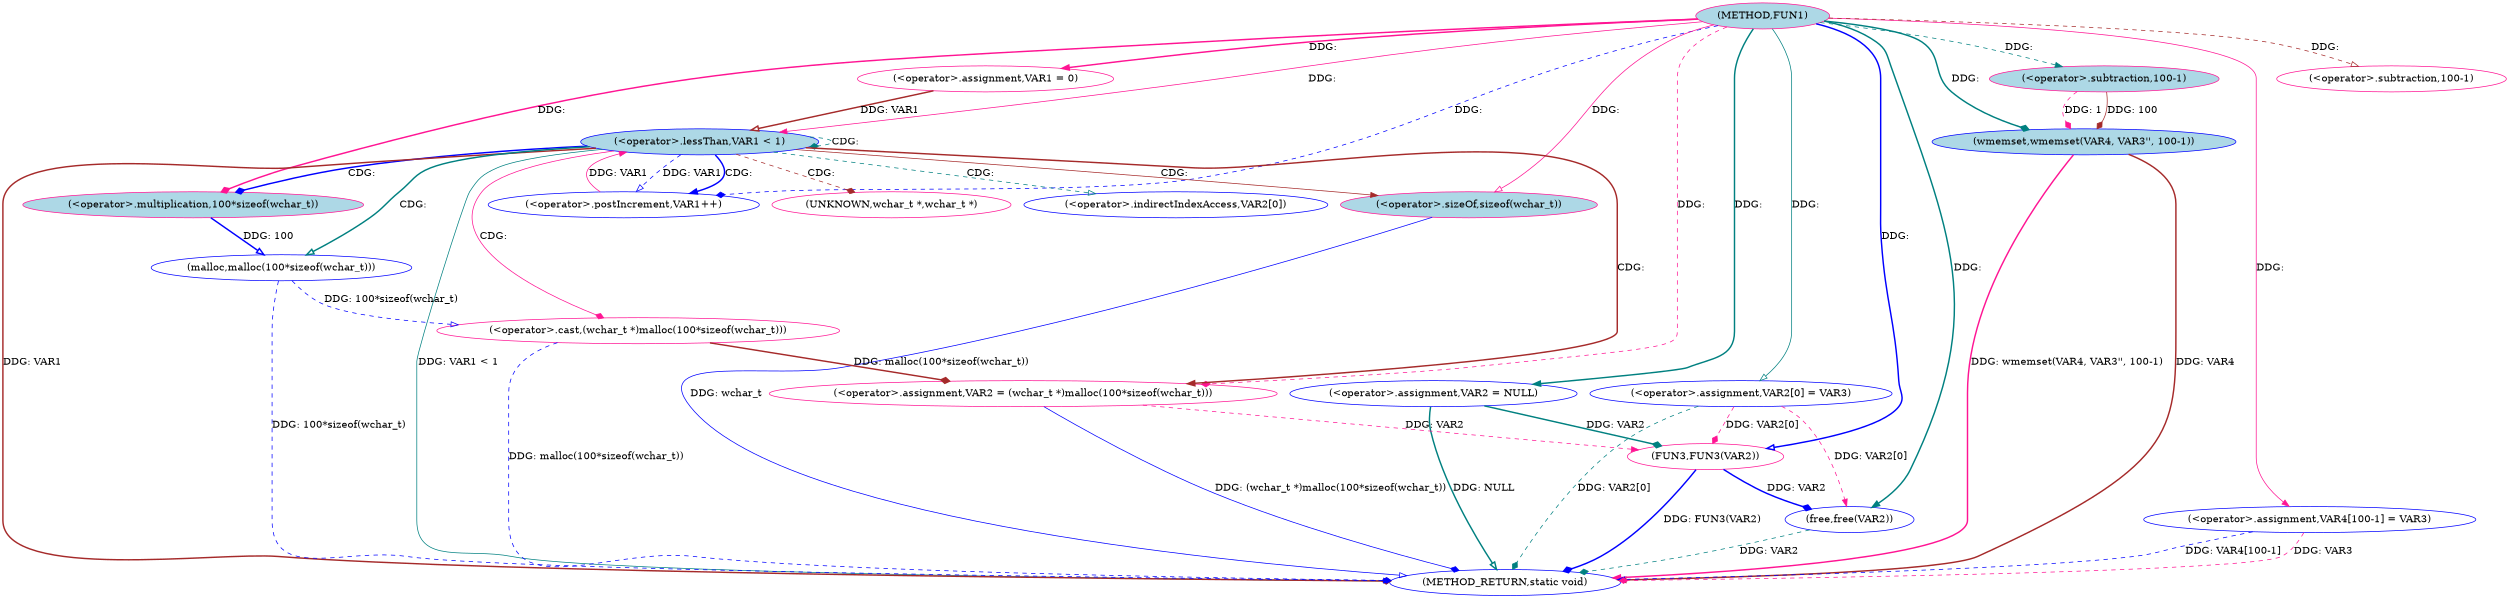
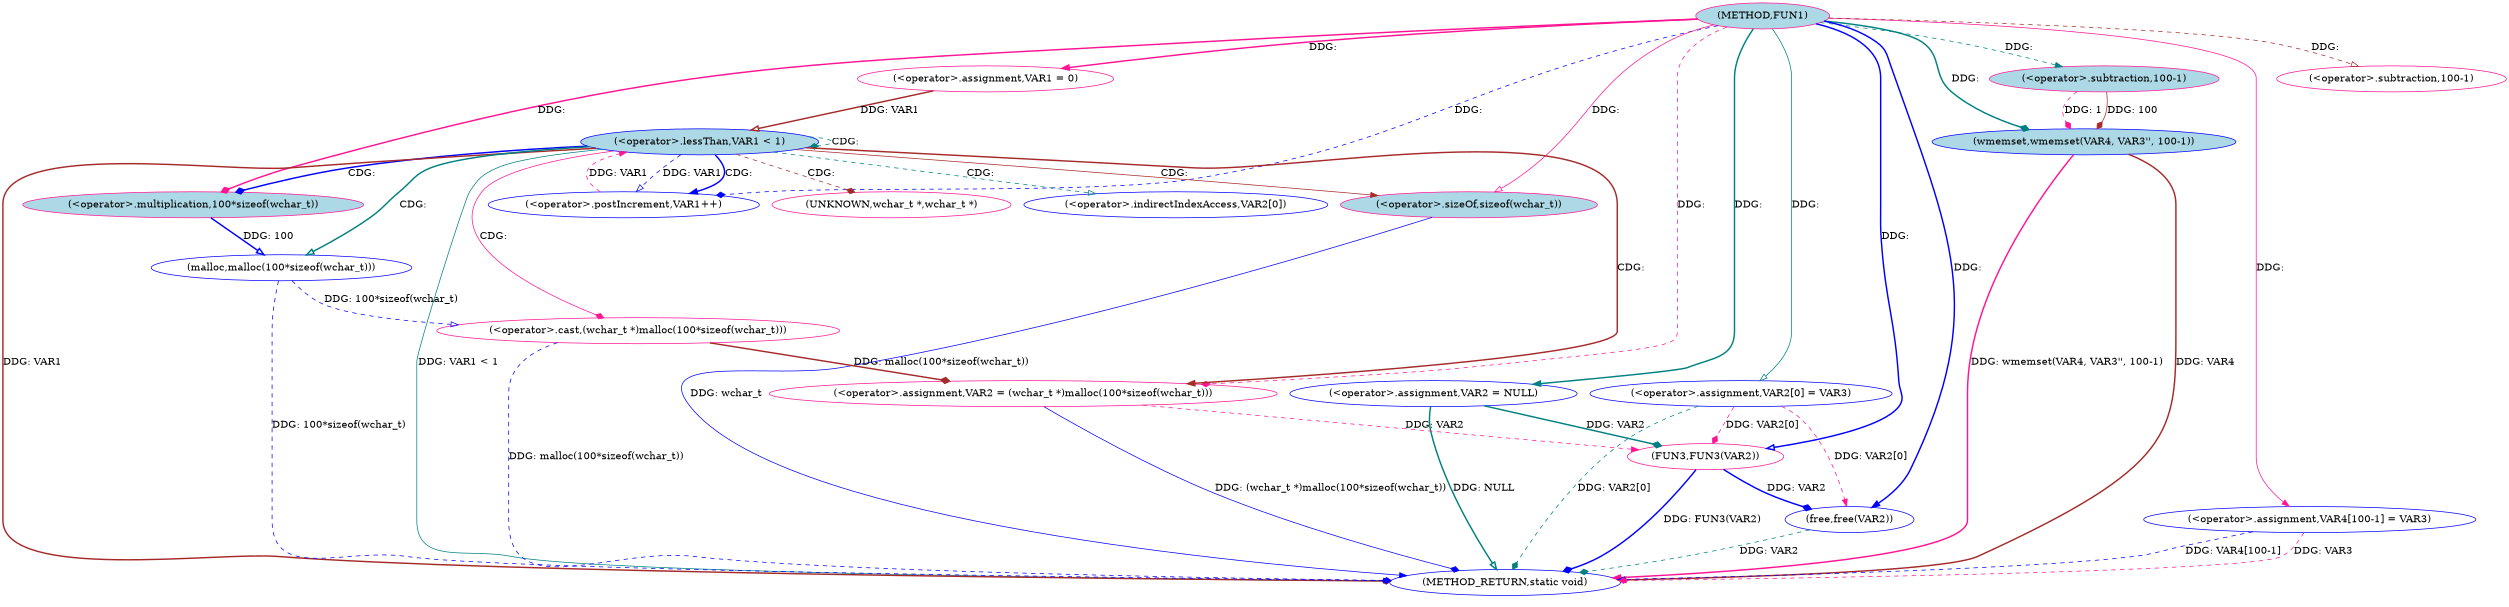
edge "(METHOD,FUN1)" -> "(<operator>.lessThan,VAR1 < 1)": removed, label "DDG:"
edge "(<operator>.postIncrement,VAR1++)" -> "(<operator>.lessThan,VAR1 < 1)": style solid -> dashed
edge "(METHOD,FUN1)" -> "(free,free(VAR2))": color teal -> blue
edge "(<operator>.sizeOf,sizeof(wchar_t))" -> "(METHOD_RETURN,static void)": arrowhead onormal -> normal
